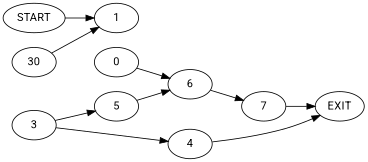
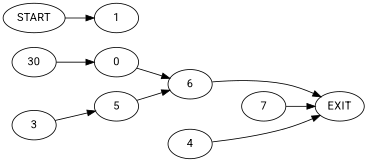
edge "30" -> "1": now "30" -> "0"
edge "6" -> "7": now "6" -> "EXIT"
edge "3" -> "4": removed
